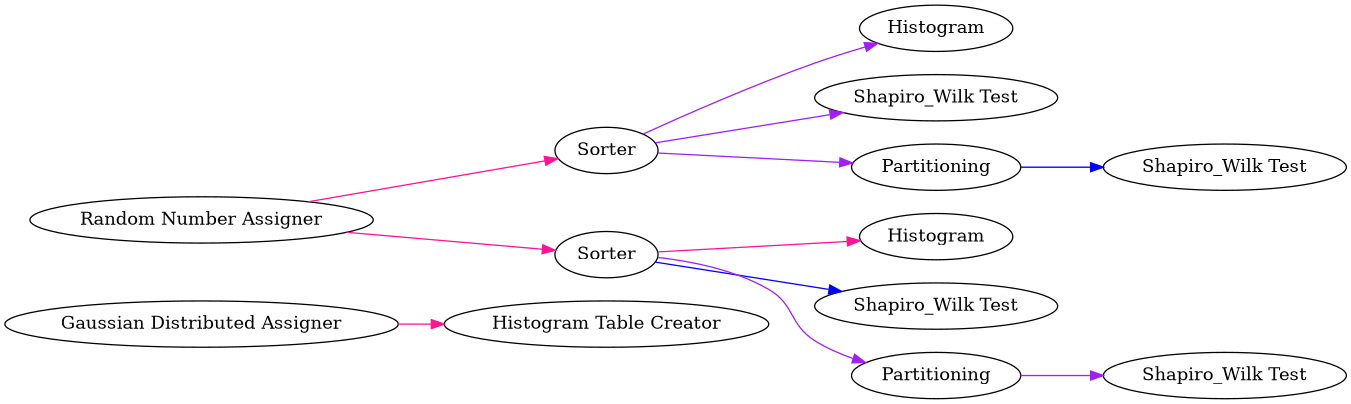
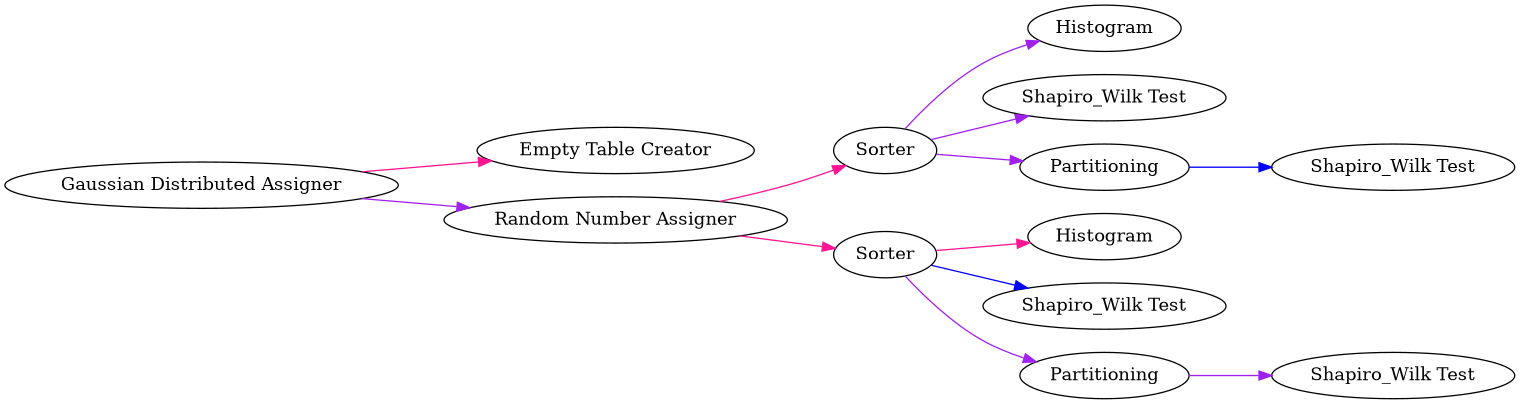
edge "Gaussian Distributed Assigner" -> "Random Number Assigner": added
node "Histogram Table Creator": label "Histogram Table Creator" -> "Empty Table Creator"
